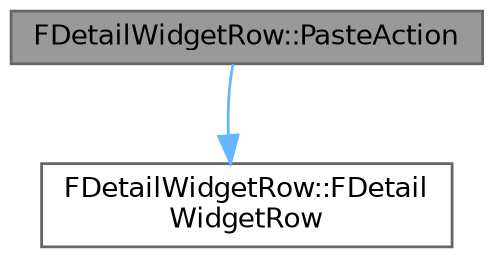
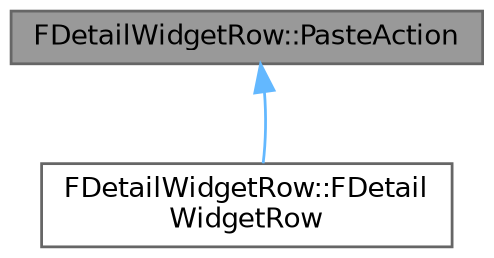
edge "FDetailWidgetRow::PasteAction" -> "FDetailWidgetRow::FDetail WidgetRow": reversed
